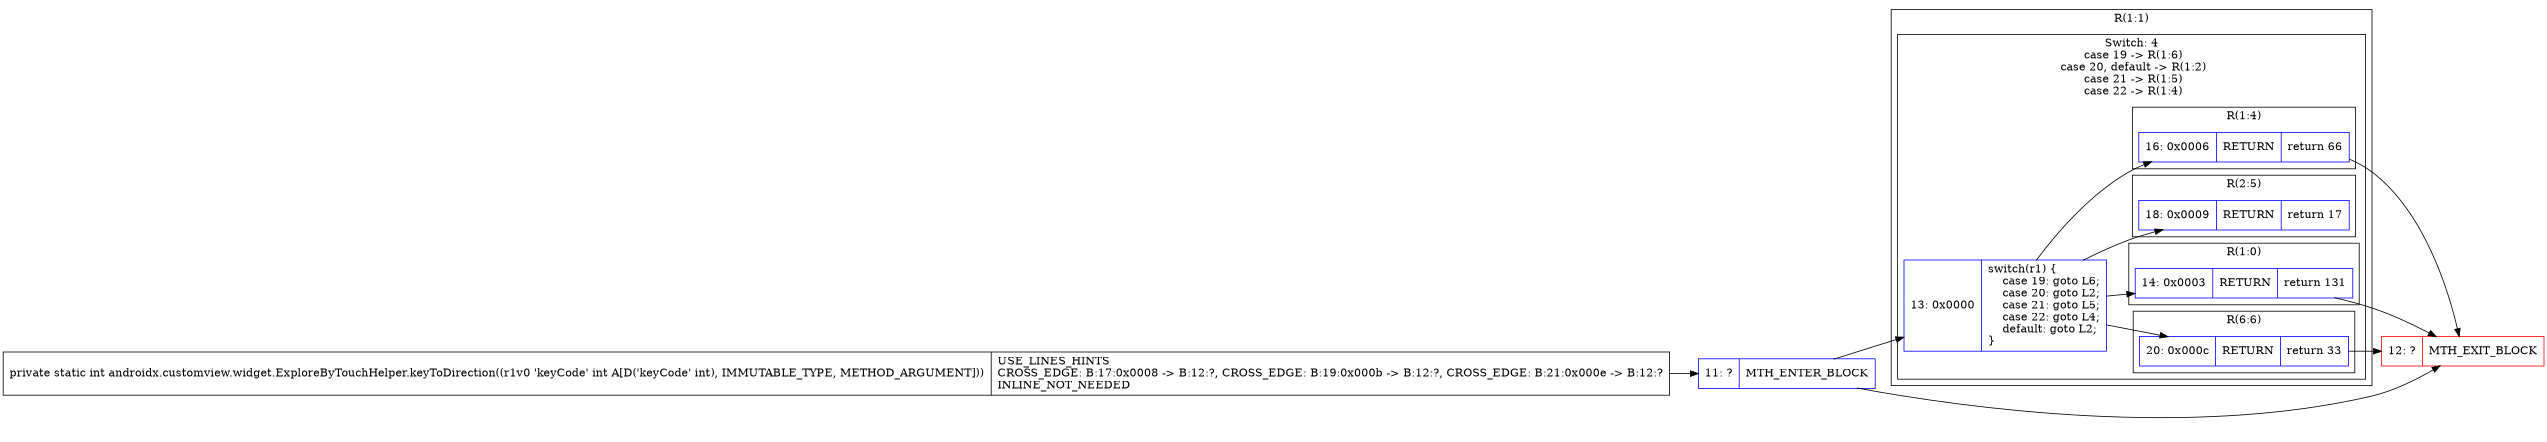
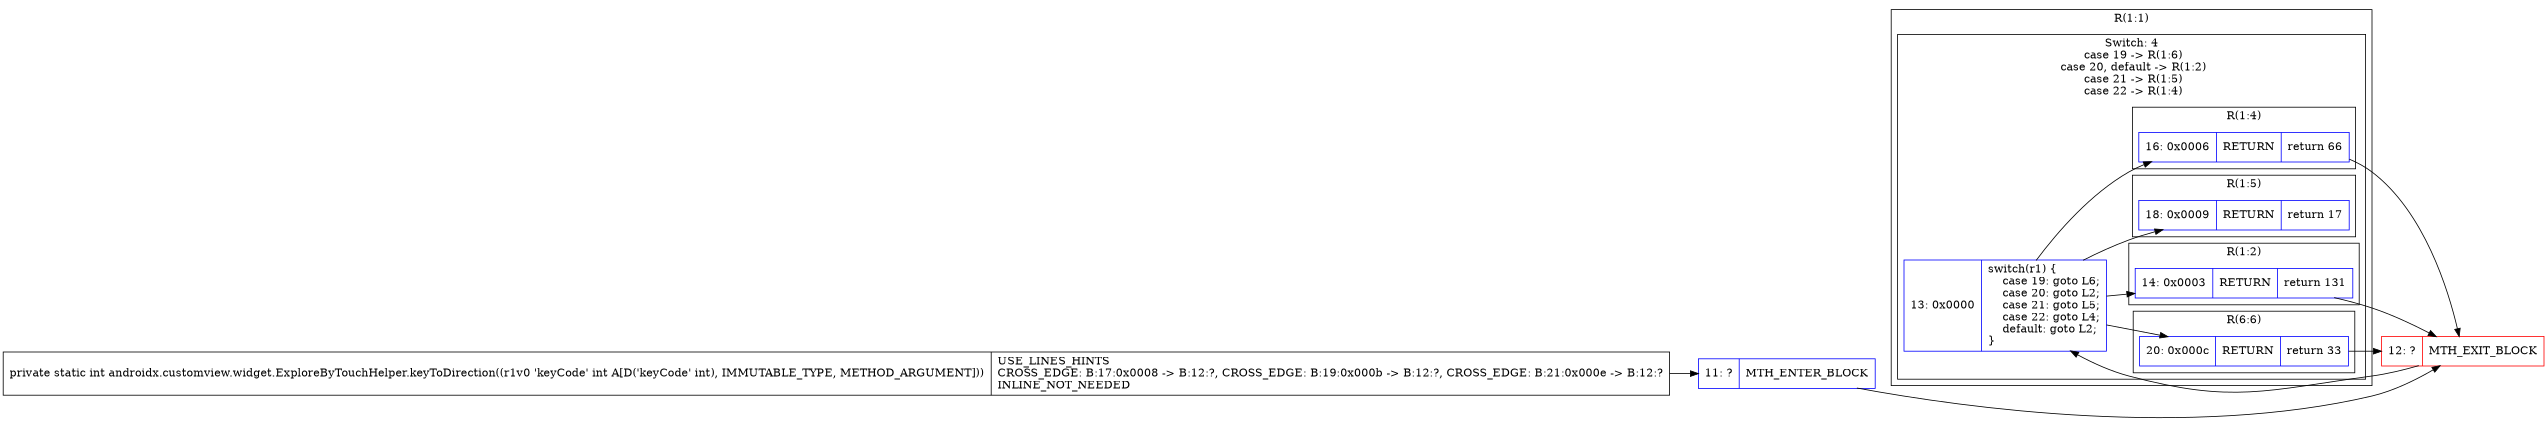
cluster "R(2:5)": label "R(2:5)" -> "R(1:5)"
cluster "R(1:0)": label "R(1:0)" -> "R(1:2)"
edge "11: ?" -> "13: 0x0000": now "12: ?" -> "13: 0x0000"
